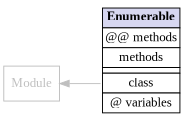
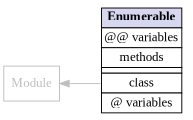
node "Enumerable": text "@@ methods" -> "@@ variables"
